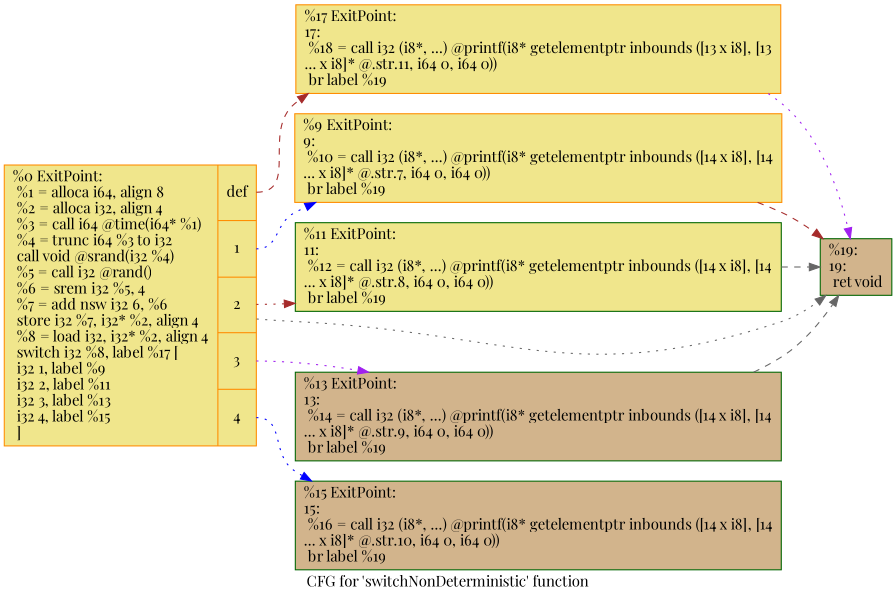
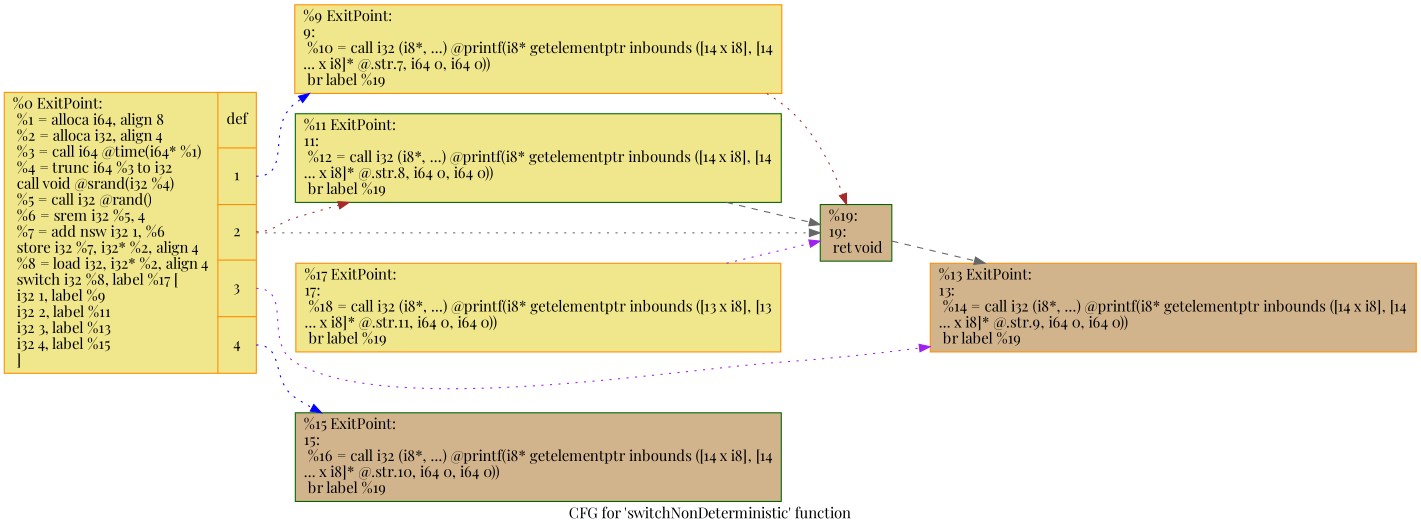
edge "%0 ExitPoint:" -> "%17 ExitPoint:": removed
edge "%9 ExitPoint:" -> "%19:": style dashed -> dotted
node "%0 ExitPoint:": text "%7 = add nsw i32 6, %6" -> "%7 = add nsw i32 1, %6"
edge "%13 ExitPoint:" -> "%19:": reversed
node "%13 ExitPoint:": color darkgreen -> darkorange
